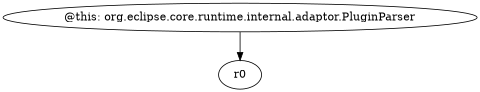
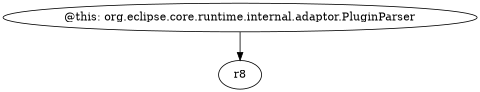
node "r0": label "r0" -> "r8"
